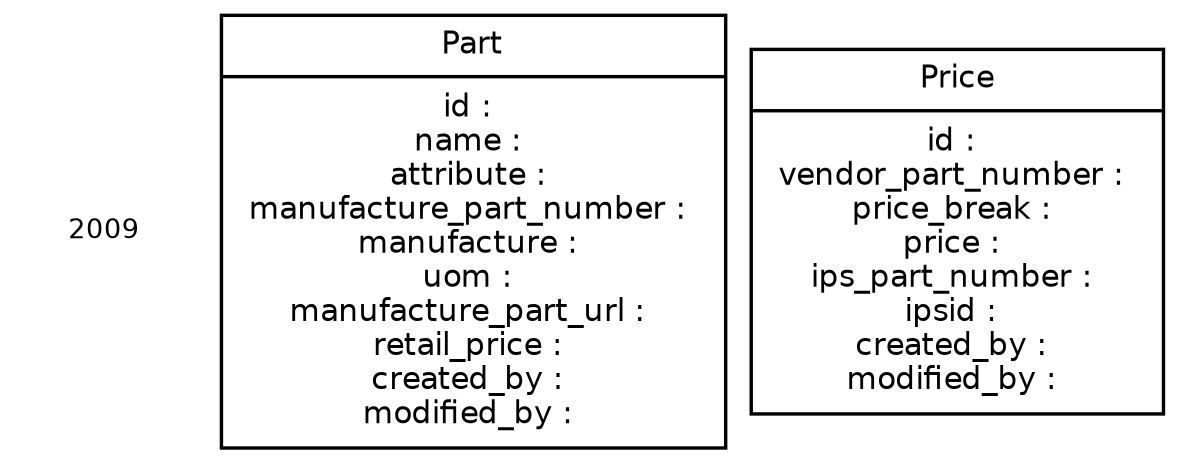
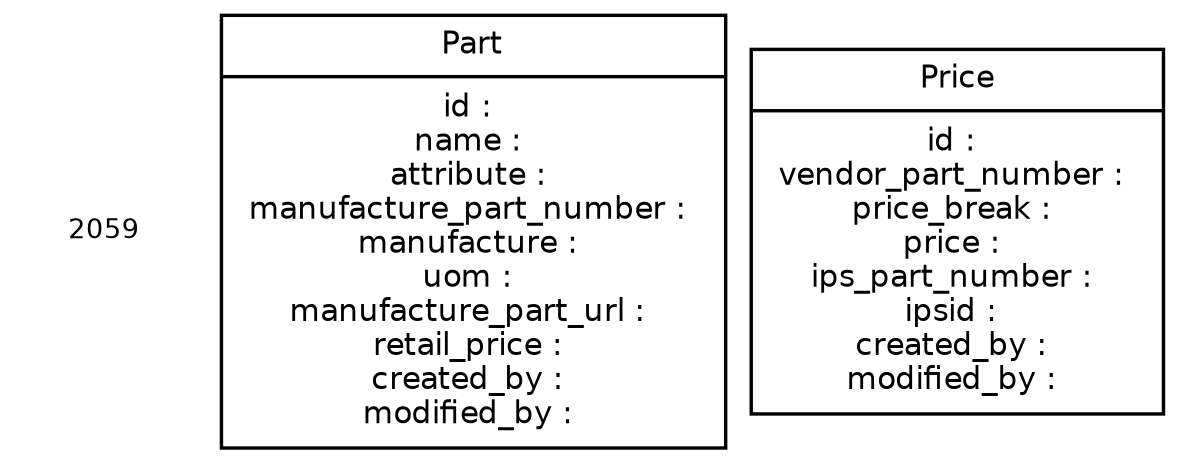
node "2009": label "2009" -> "2059"
